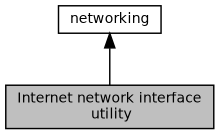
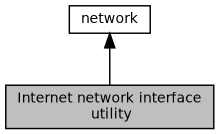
node "networking": label "networking" -> "network"
